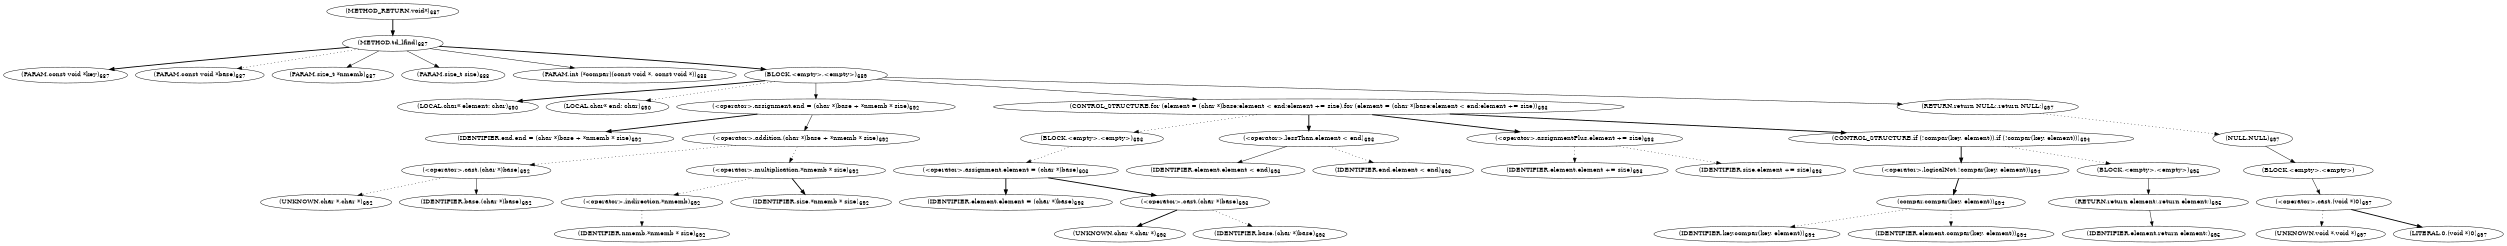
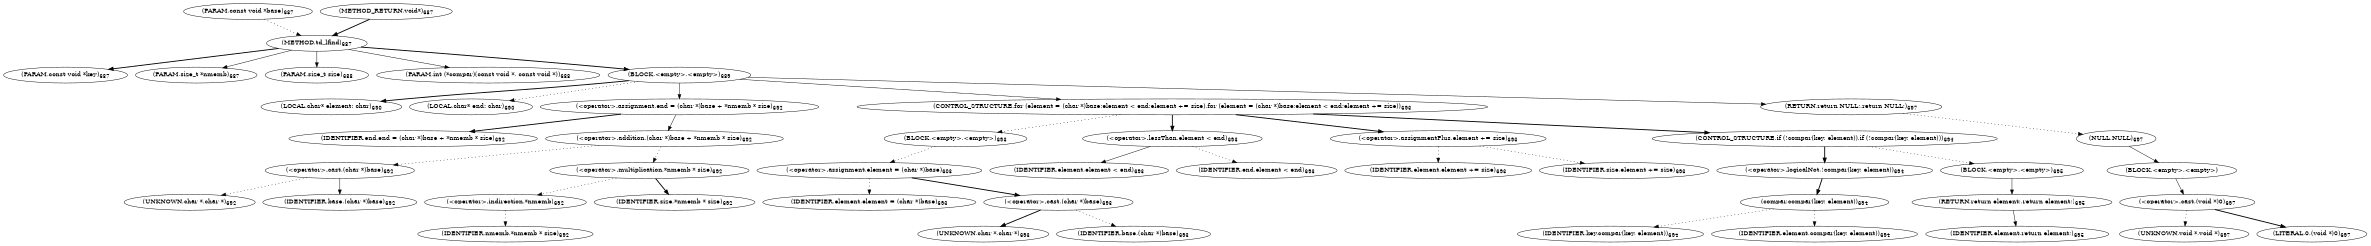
edge "(METHOD,td_lfind)" -> "(PARAM,const void *base)": reversed
edge "(<operator>.assignment,element = (char *)base)" -> "(IDENTIFIER,element,element = (char *)base)": style bold -> dotted
